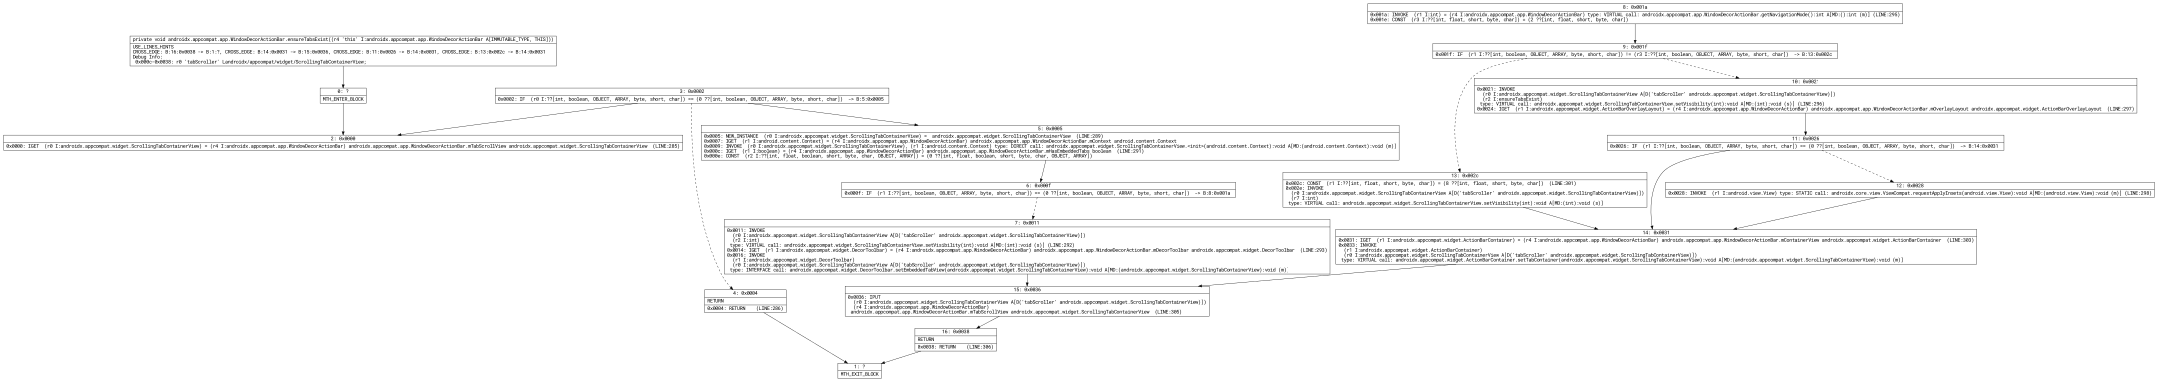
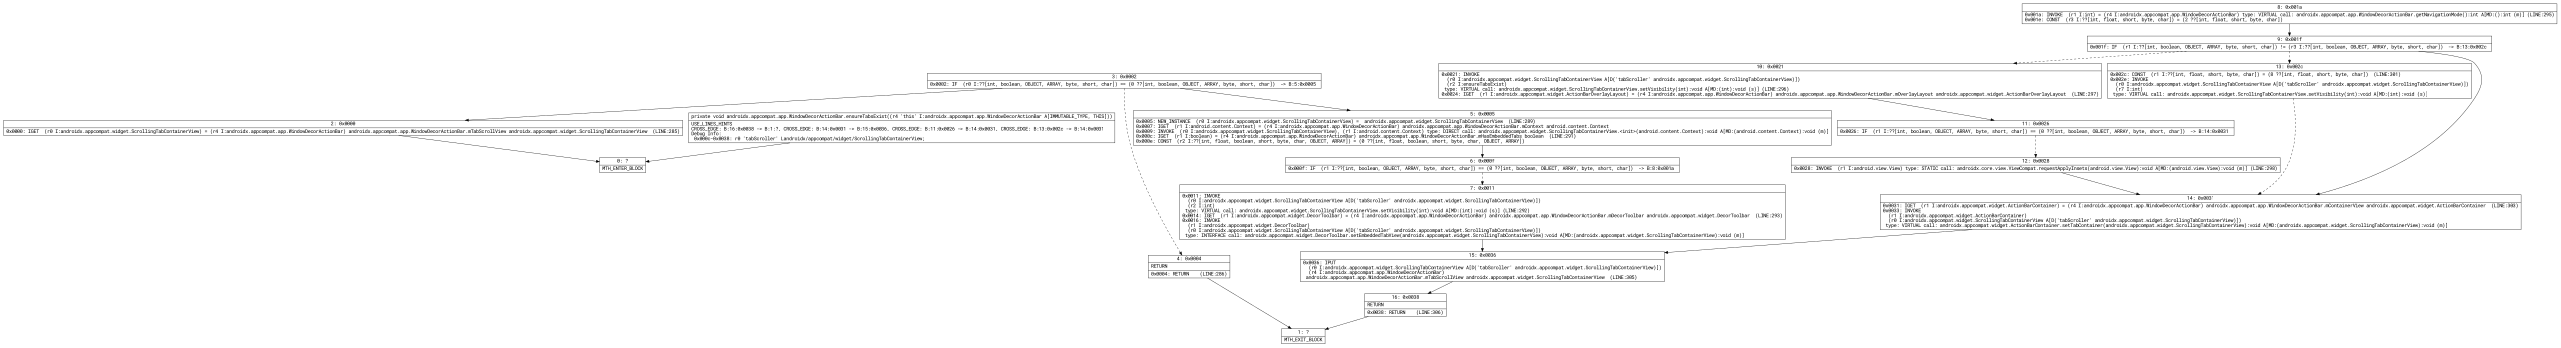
edge "0: ?" -> "2: 0x0000": reversed
edge "11: 0x0026" -> "14: 0x0031": now "9: 0x001f" -> "14: 0x0031"
edge "13: 0x002c" -> "14: 0x0031": style solid -> dashed
